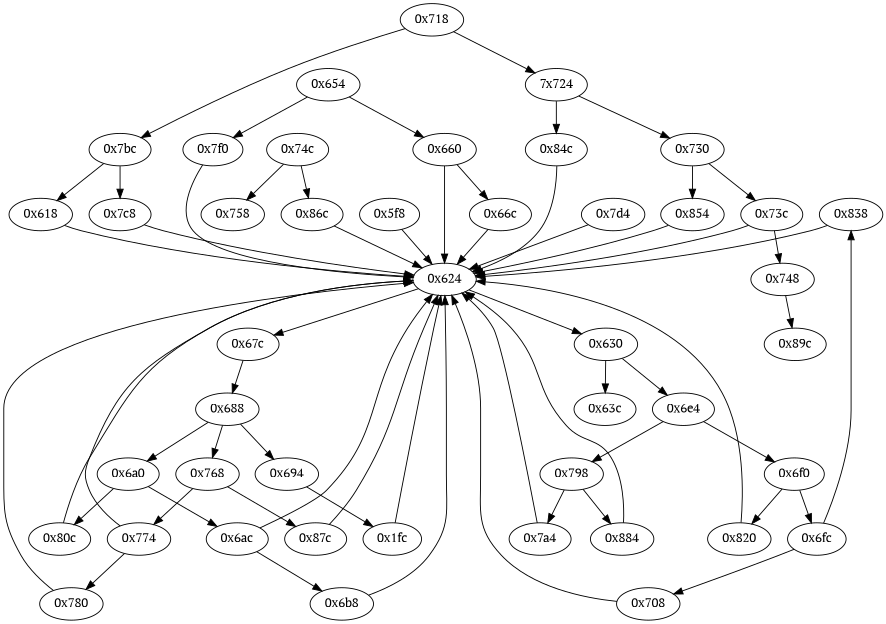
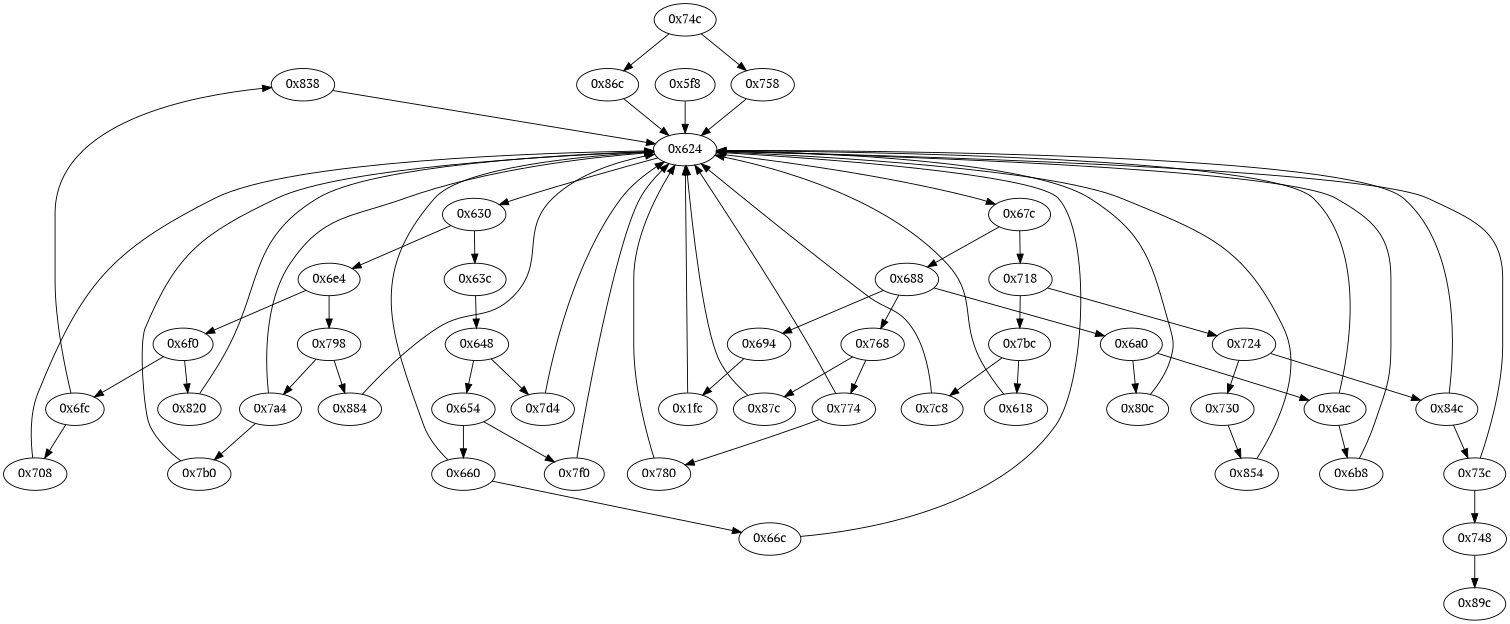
node "7x724": label "7x724" -> "0x724"
edge "0x758" -> "0x624": added
edge "0x730" -> "0x73c": now "0x84c" -> "0x73c"
edge "0x67c" -> "0x718": added
node "0x648": added
node "0x7b0": added
